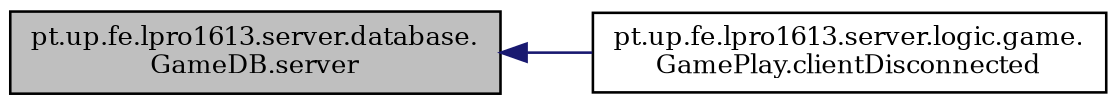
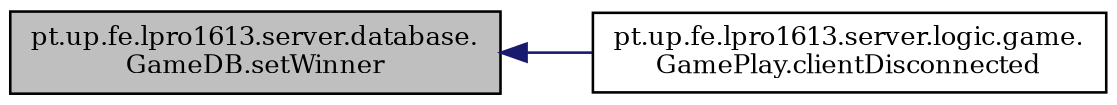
node "pt.up.fe.lpro1613.server.database. GameDB.server": label "pt.up.fe.lpro1613.server.database. GameDB.server" -> "pt.up.fe.lpro1613.server.database. GameDB.setWinner"
